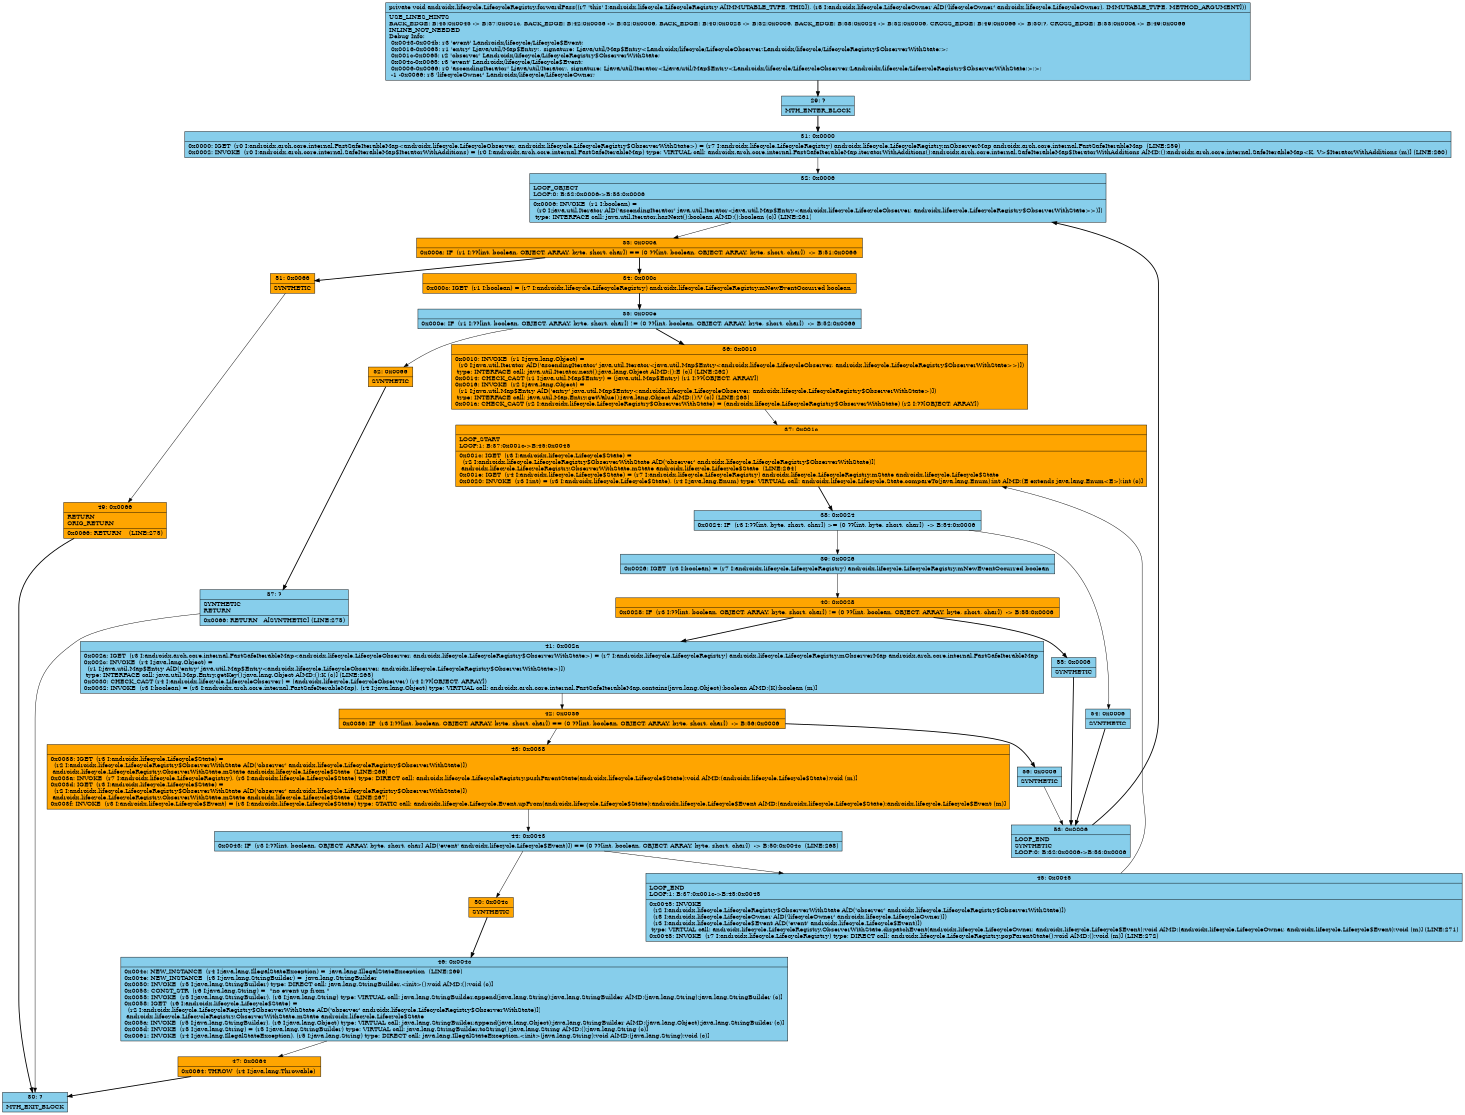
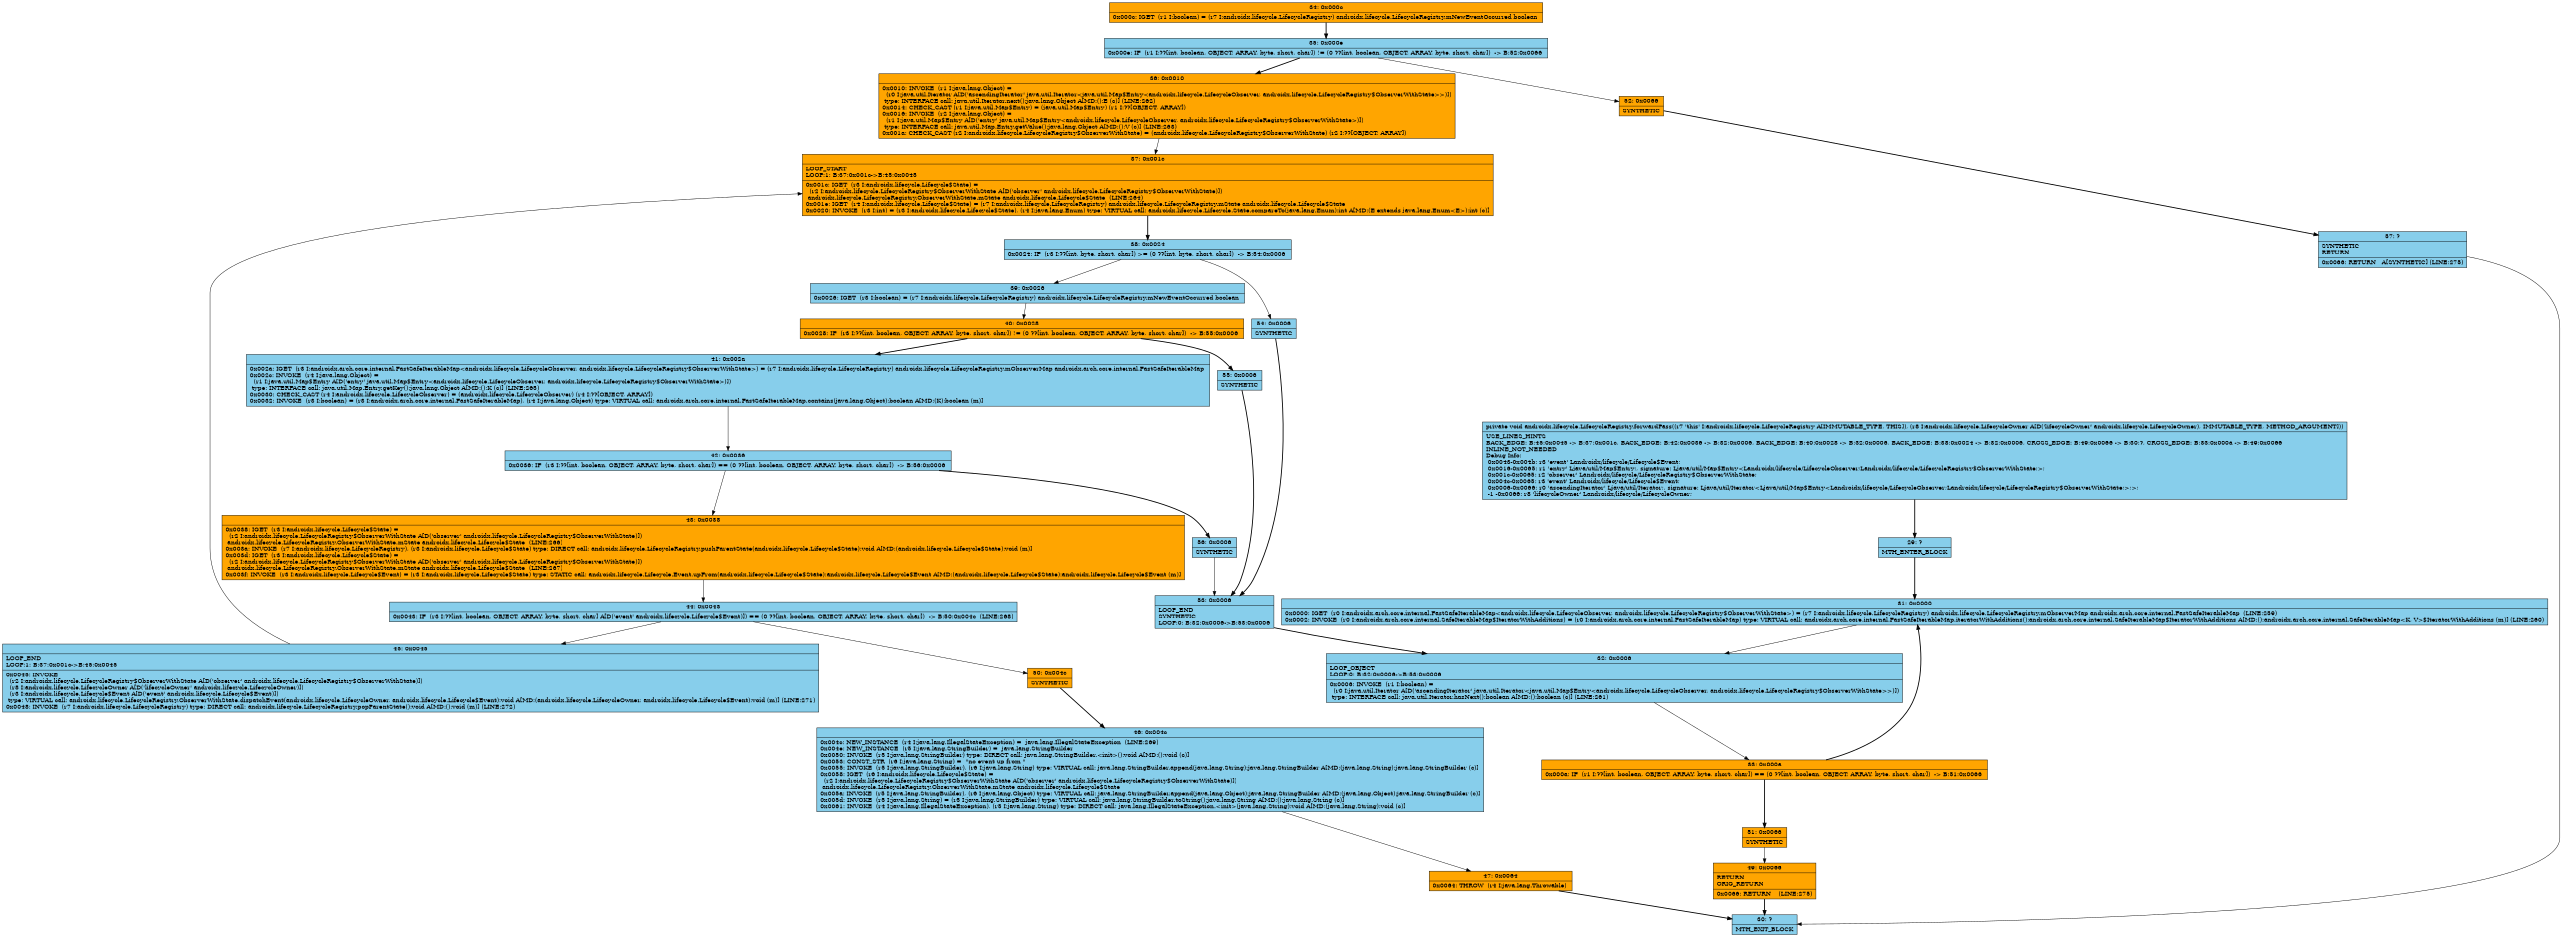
edge "33: 0x000a" -> "34: 0x000c": now "33: 0x000a" -> "31: 0x0000"
node "42: 0x0036": fillcolor orange -> skyblue
